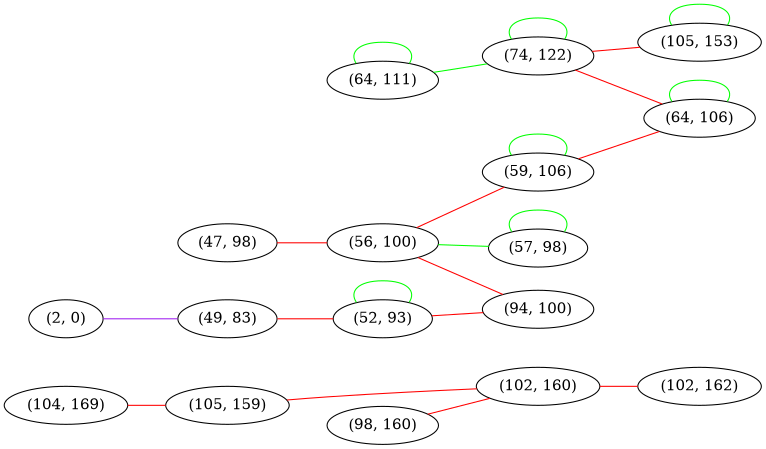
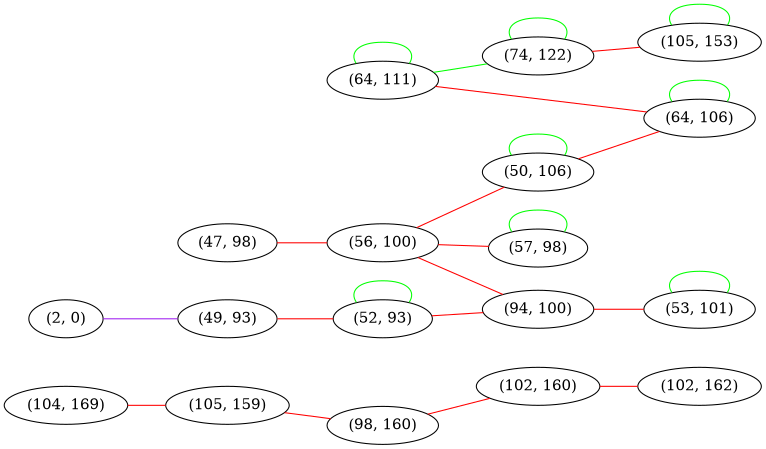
edge "(74, 122)" -- "(64, 106)": now "(64, 111)" -- "(64, 106)"
node "(59, 106)": label "(59, 106)" -> "(50, 106)"
edge "(56, 100)" -- "(57, 98)": color green -> red
node "(53, 101)": added
node "(49, 83)": label "(49, 83)" -> "(49, 93)"
edge "(102, 160)" -- "(105, 159)": now "(98, 160)" -- "(105, 159)"
